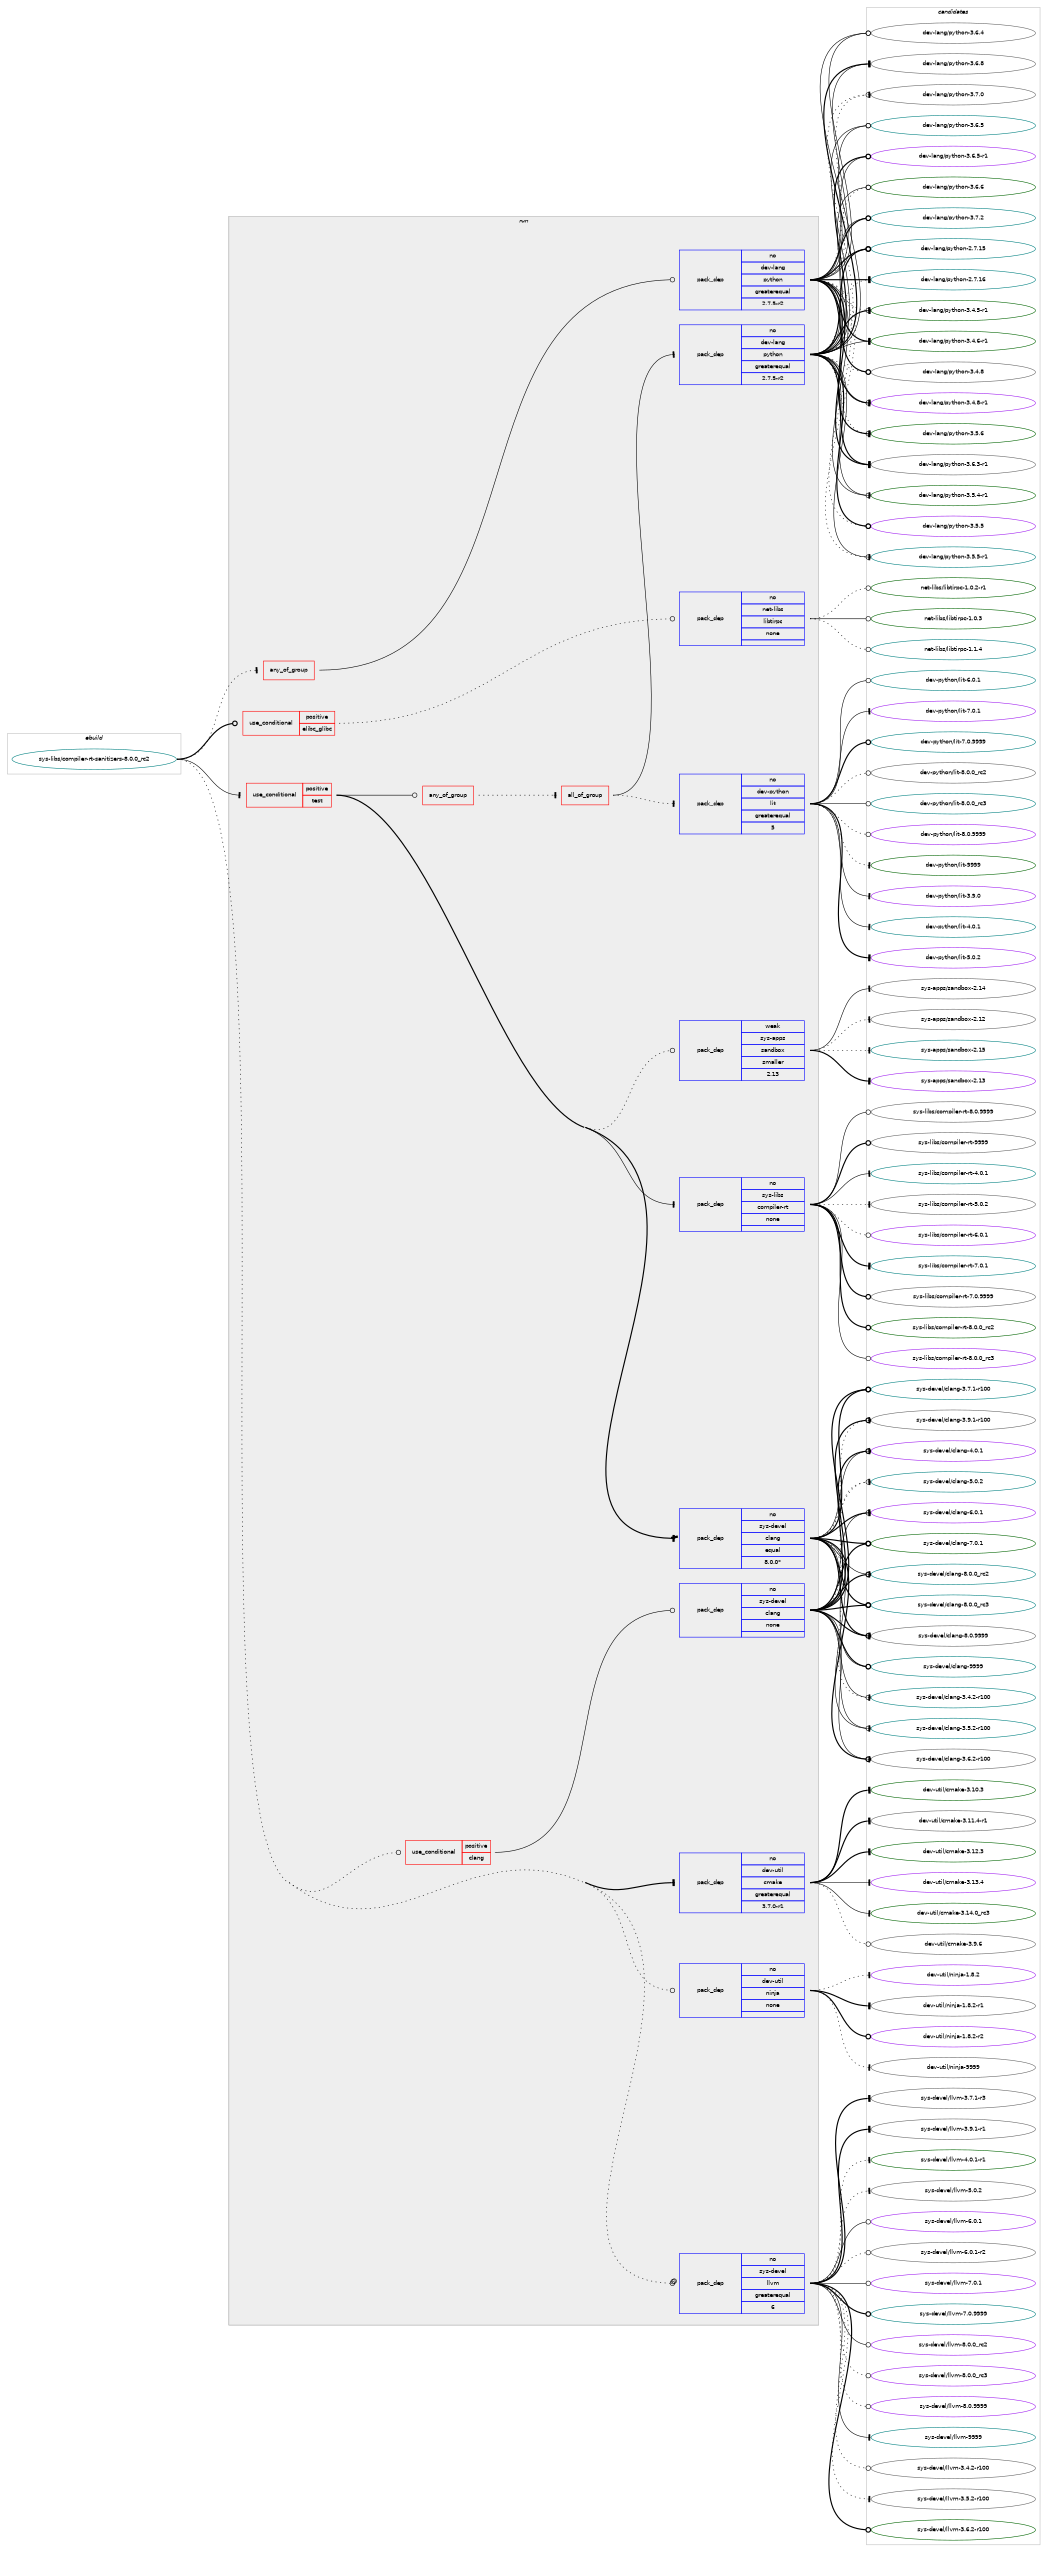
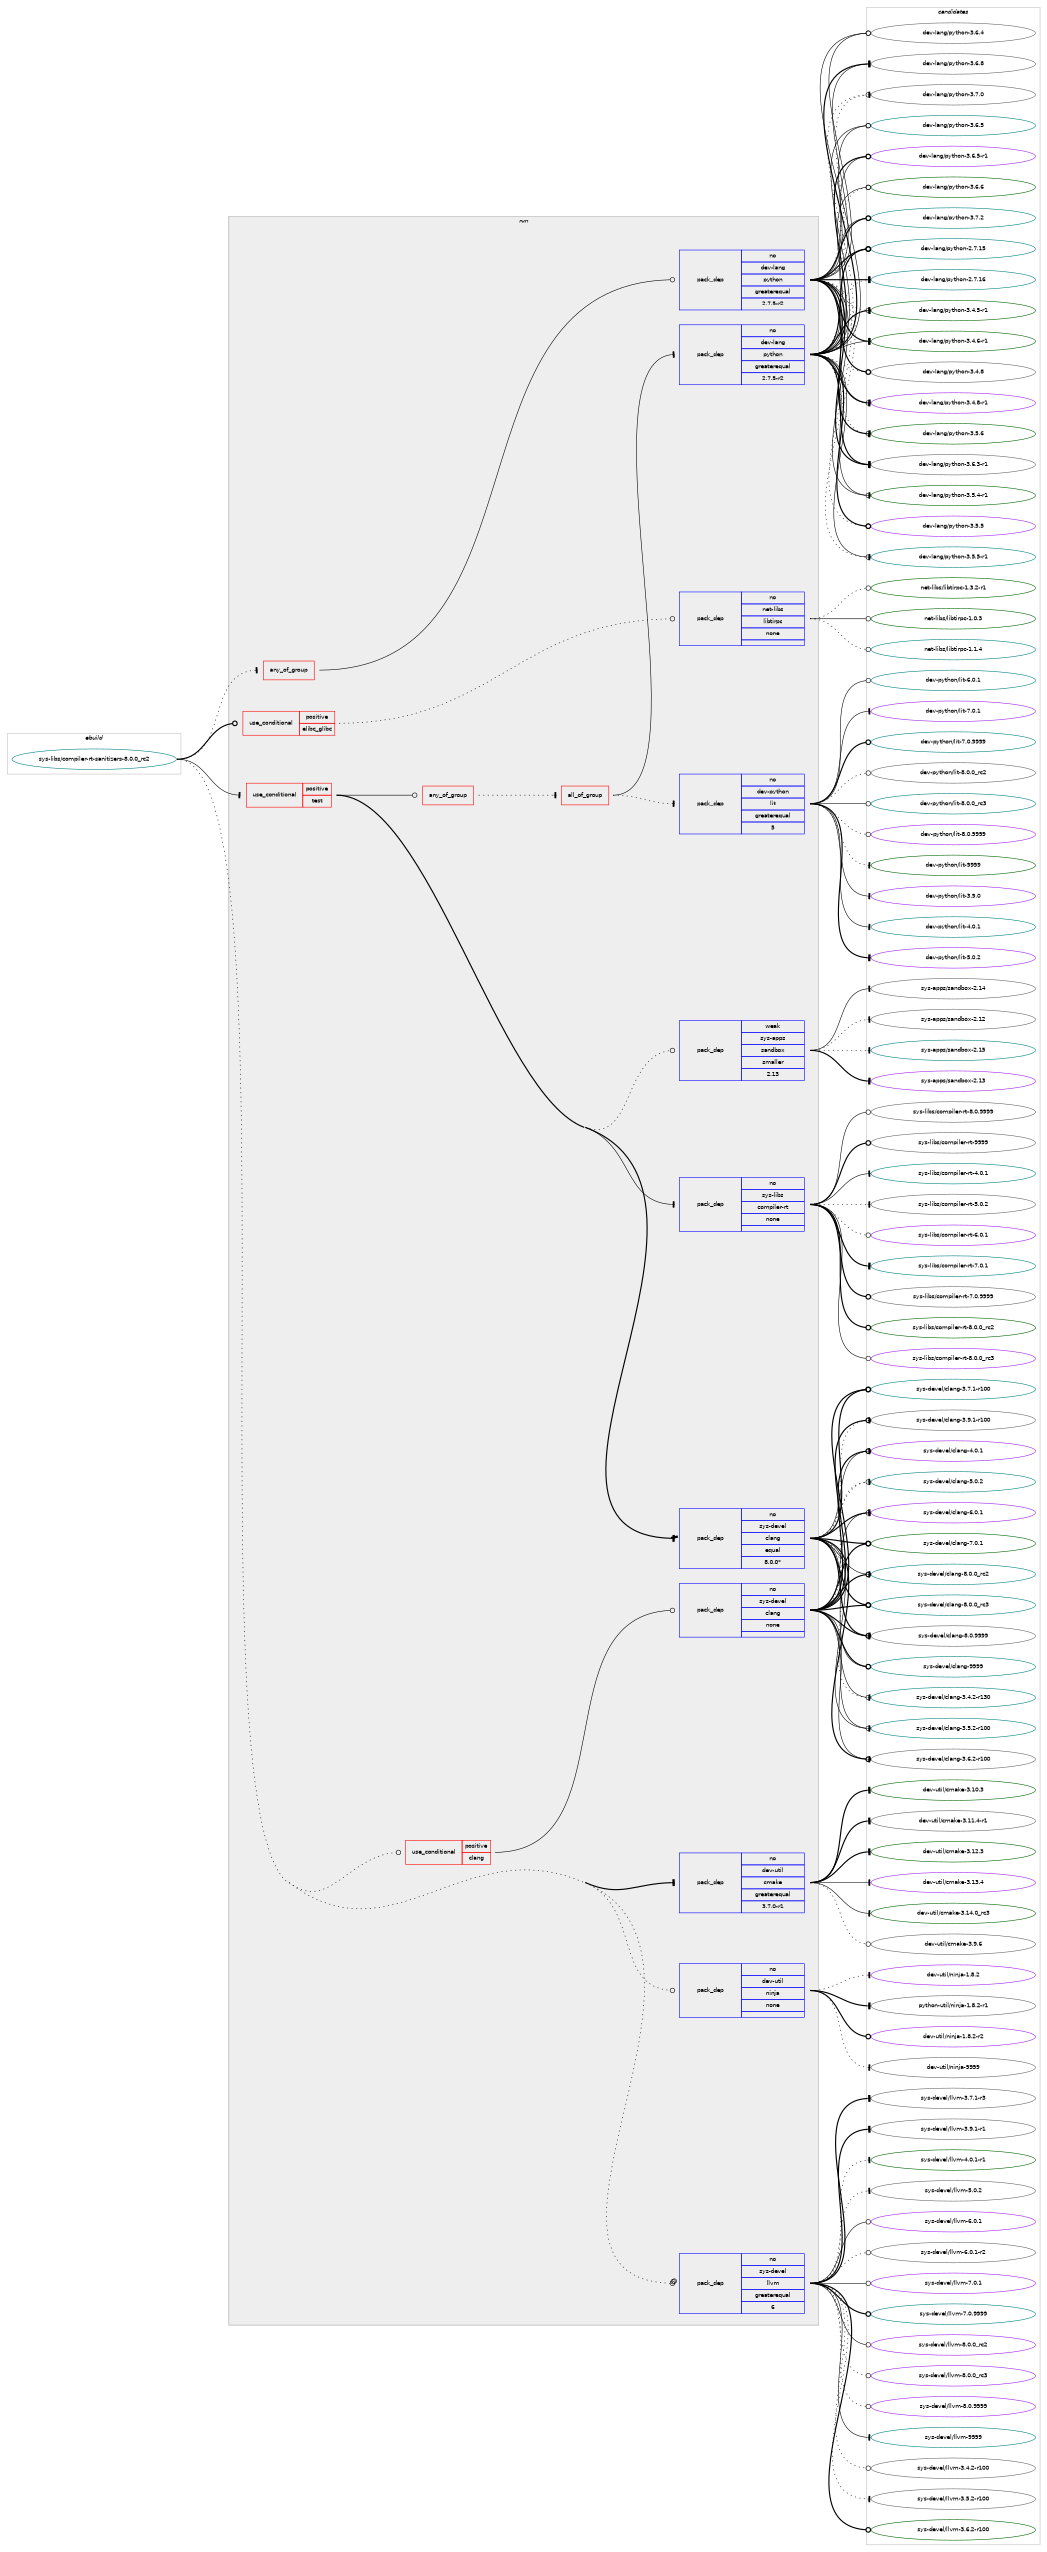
node "net-libs/libtirpc-1.0.2-r1": label "net-libs/libtirpc-1.0.2-r1" -> "net-libs/libtirpc-1.3.2-r1"
node "sys-devel/clang-3.4.2-r100": label "sys-devel/clang-3.4.2-r100" -> "sys-devel/clang-3.4.2-r130"
node "dev-util/ninja-1.8.2-r1": label "dev-util/ninja-1.8.2-r1" -> "python-util/ninja-1.8.2-r1"
